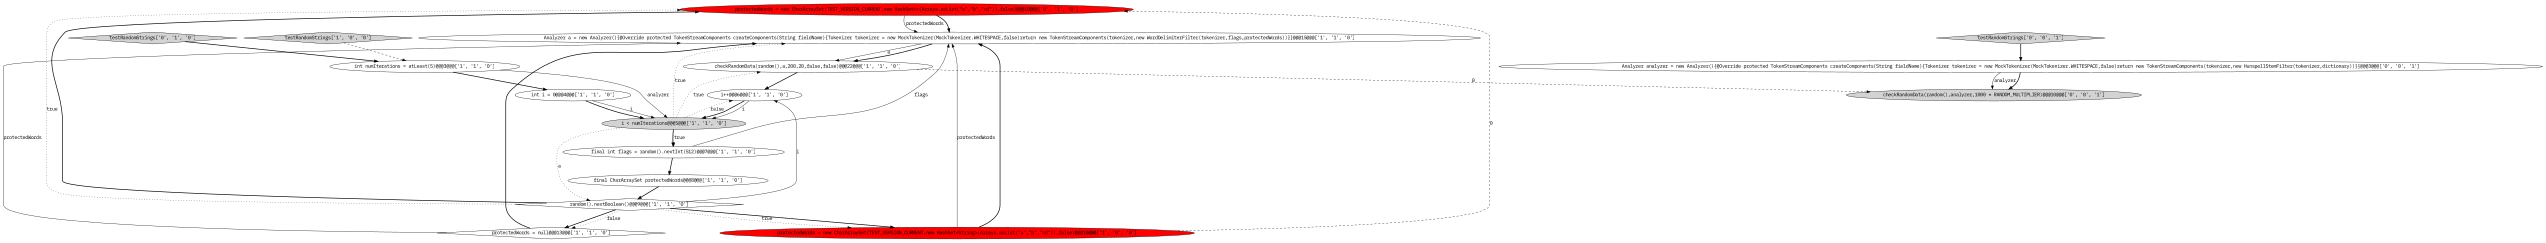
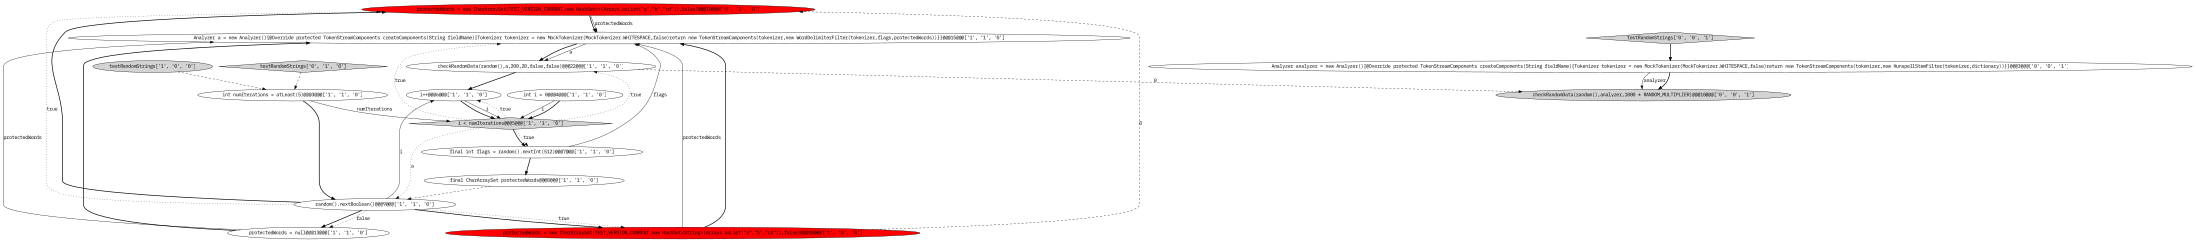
node "testRandomStrings['1', '0', '0']": shape diamond -> ellipse
edge "testRandomStrings['0', '1', '0']" -> "int numIterations = atLeast(5)@@@3@@@['1', '1', '0']": style bold -> dashed
edge "int numIterations = atLeast(5)@@@3@@@['1', '1', '0']" -> "int i = 0@@@4@@@['1', '1', '0']": now "int numIterations = atLeast(5)@@@3@@@['1', '1', '0']" -> "random().nextBoolean()@@@9@@@['1', '1', '0']"
edge "int numIterations = atLeast(5)@@@3@@@['1', '1', '0']" -> "i < numIterations@@@5@@@['1', '1', '0']": label "analyzer" -> "numIterations"
edge "i < numIterations@@@5@@@['1', '1', '0']" -> "i++@@@6@@@['1', '1', '0']": label "false" -> "true"
node "i < numIterations@@@5@@@['1', '1', '0']": shape ellipse -> diamond
edge "final CharArraySet protectedWords@@@8@@@['1', '1', '0']" -> "random().nextBoolean()@@@9@@@['1', '1', '0']": style bold -> dashed
node "random().nextBoolean()@@@9@@@['1', '1', '0']": shape diamond -> ellipse
node "protectedWords = null@@@13@@@['1', '1', '0']": shape diamond -> ellipse
